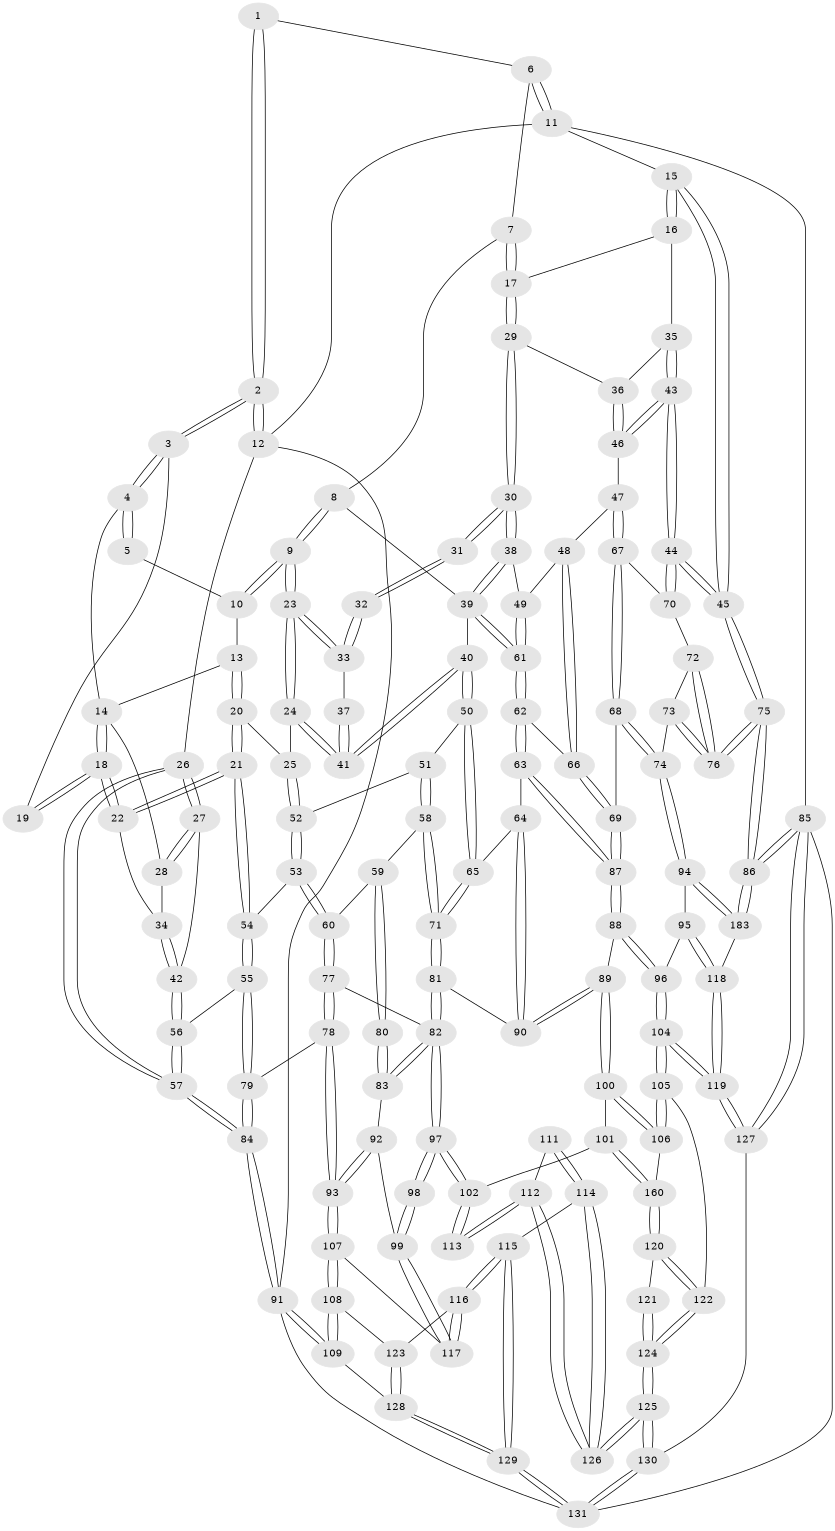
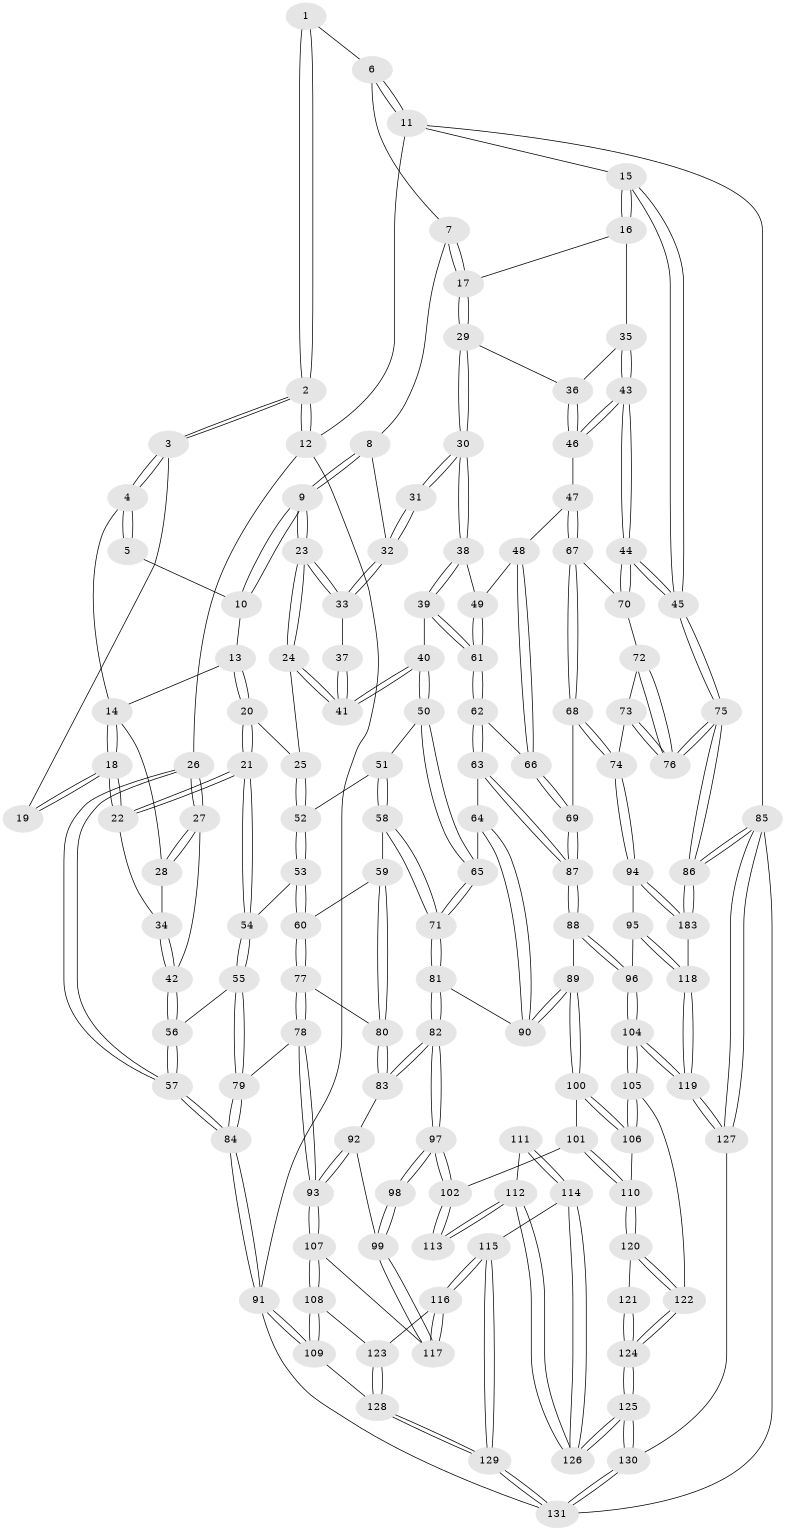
edge "8" -- "39": now "8" -- "32"
edge "77" -- "82": now "77" -- "80"
node "160": label "160" -> "110"
